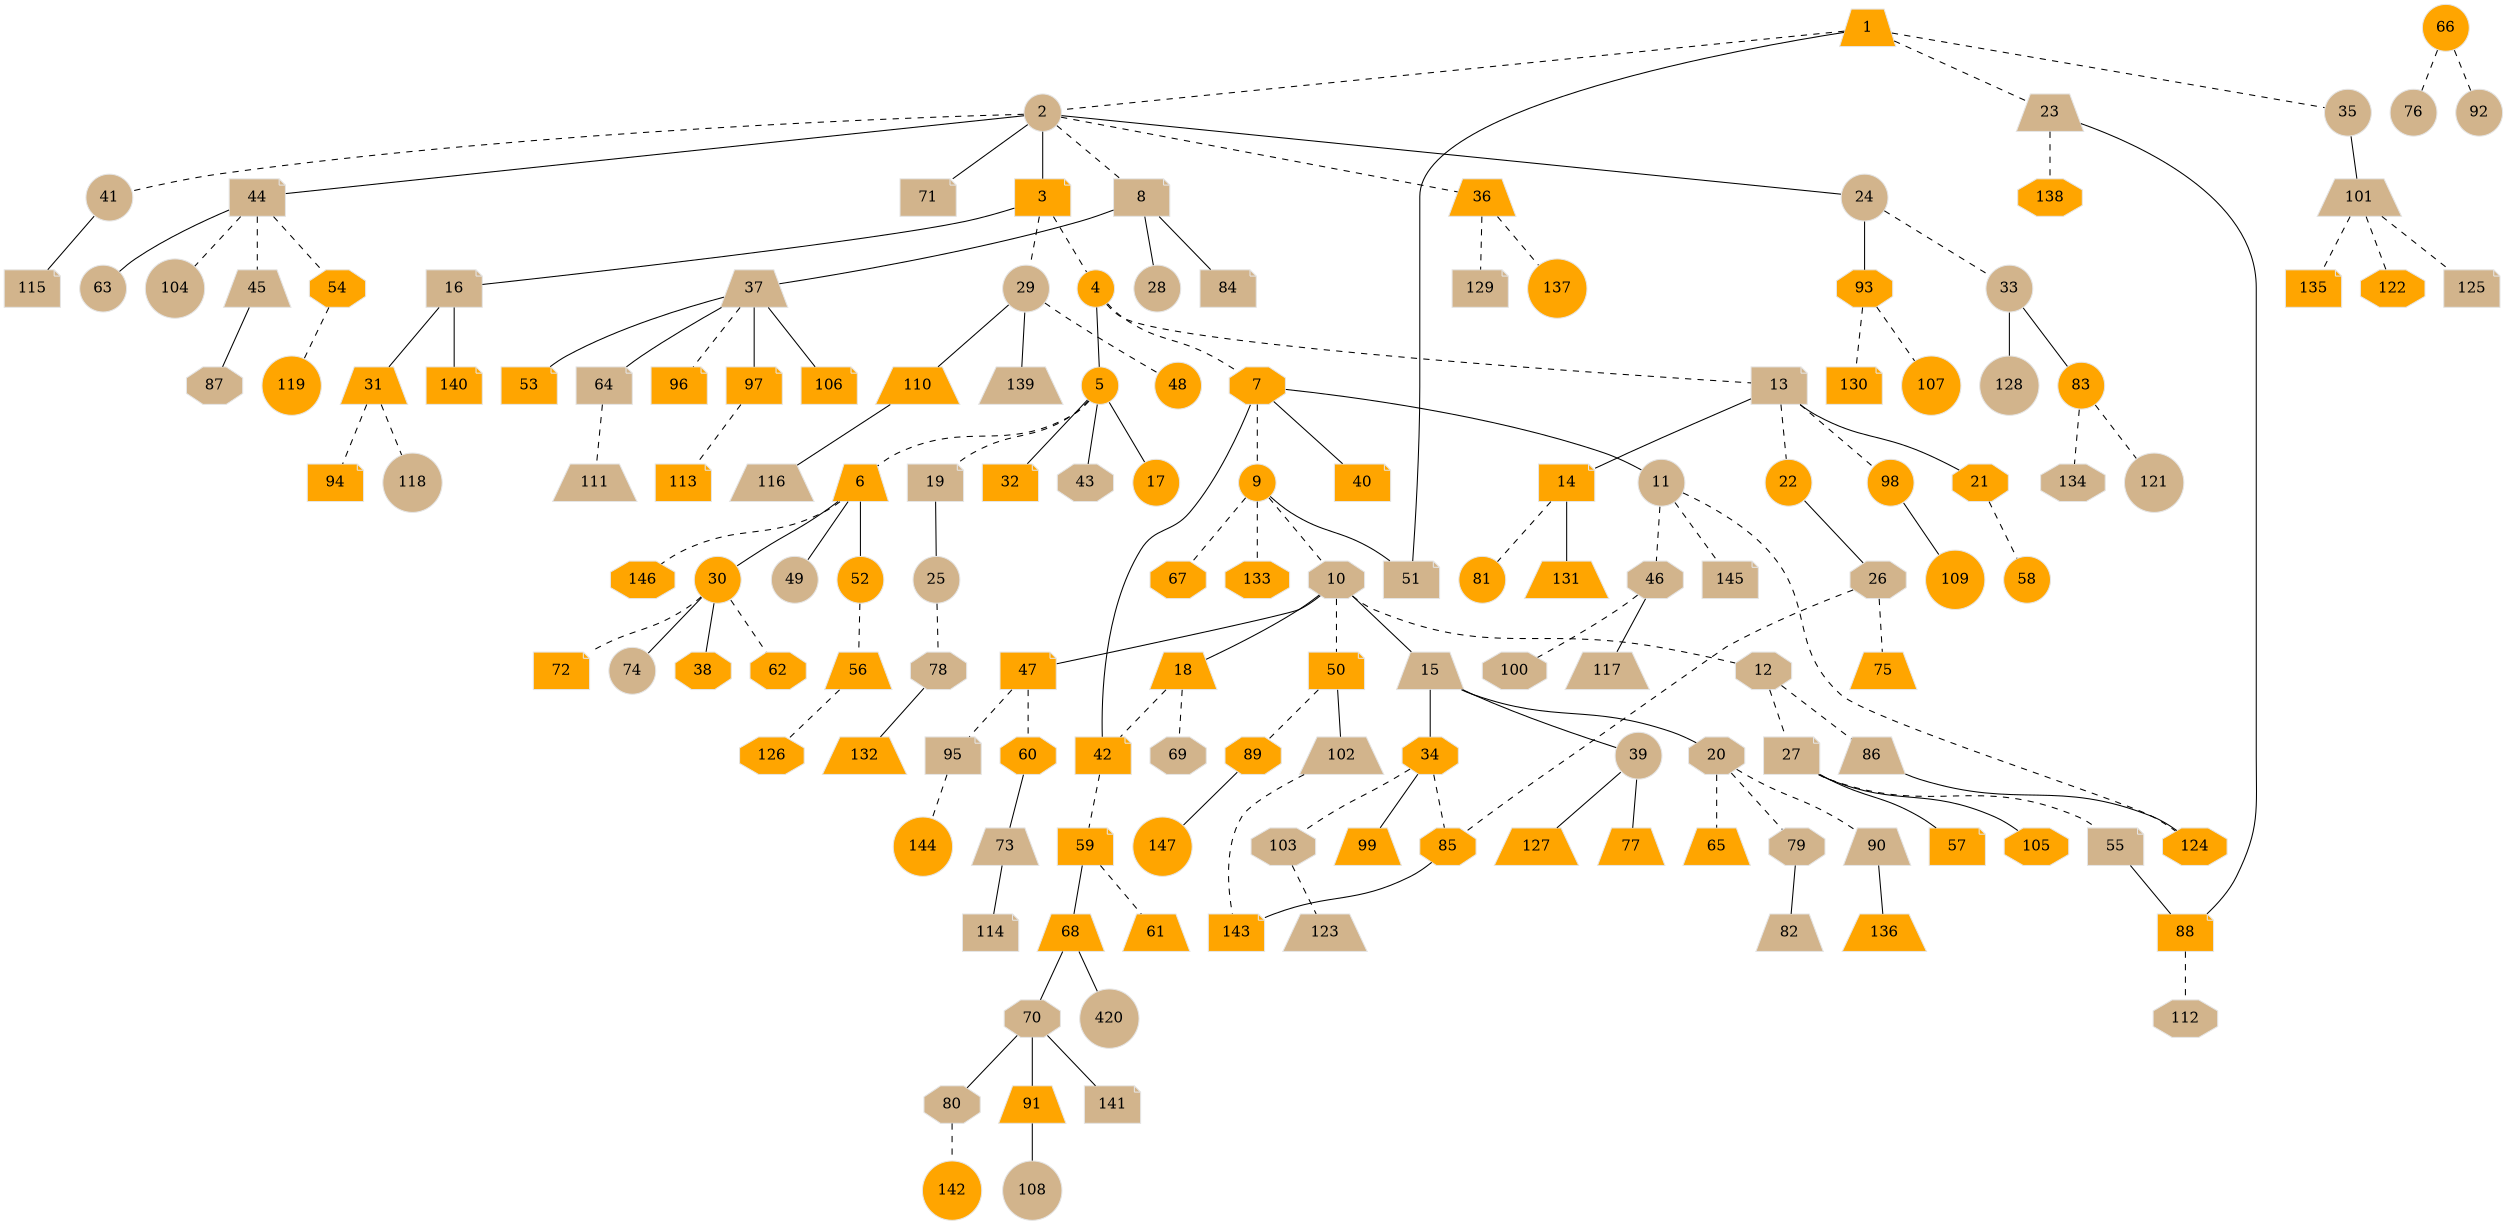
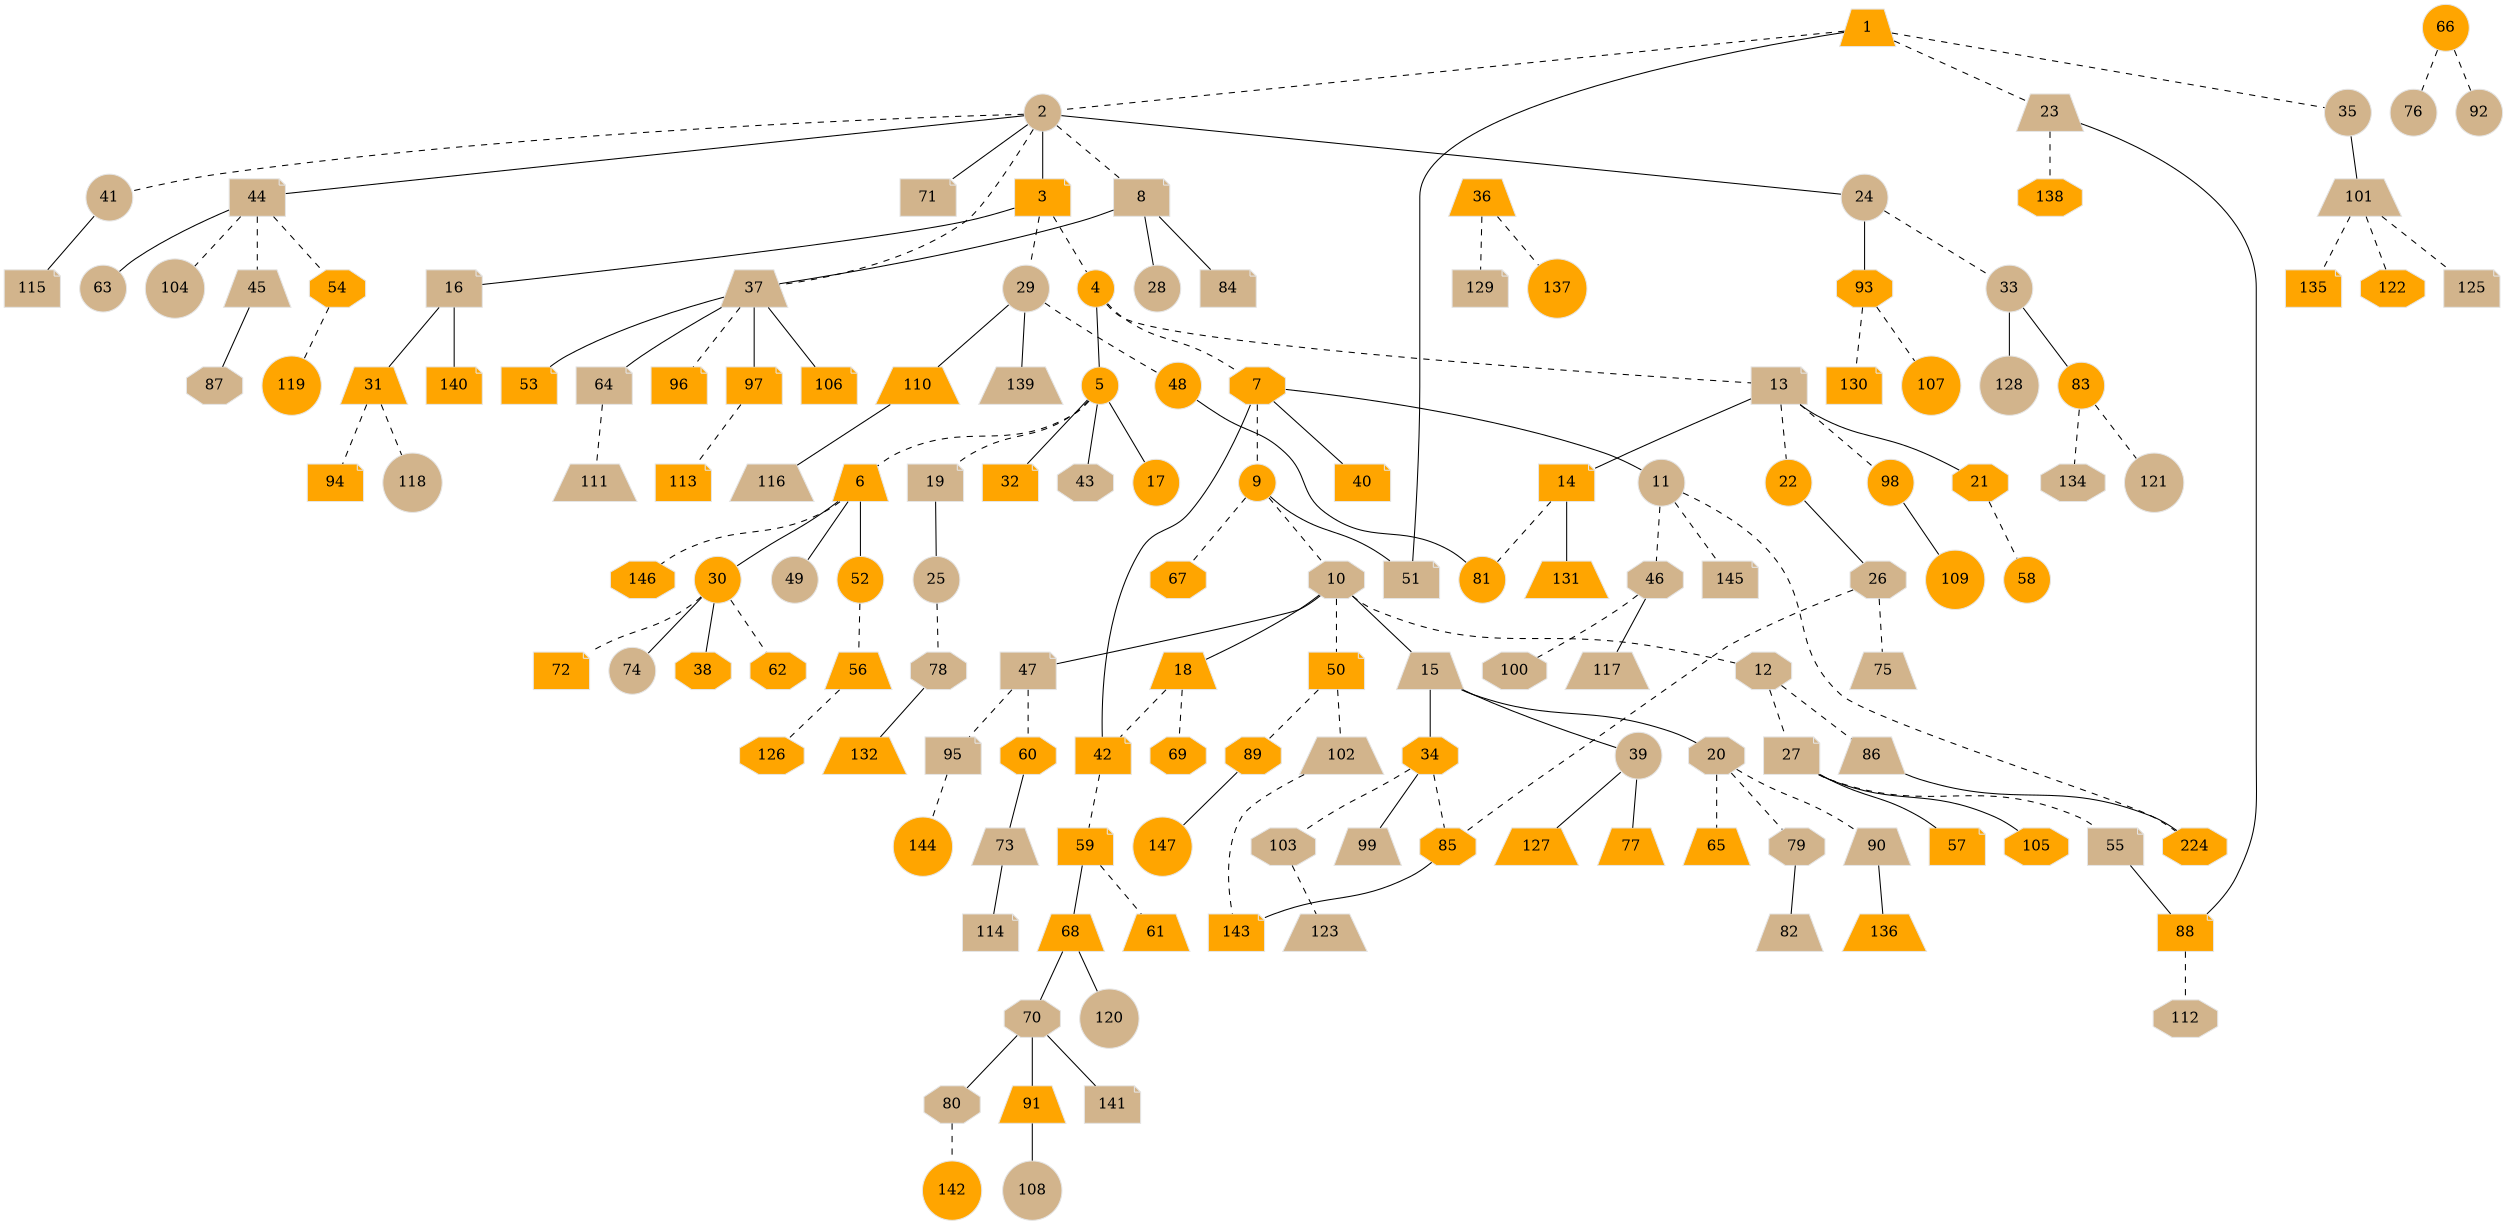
edge "2" -- "36": now "2" -- "37"
edge "48" -- "81": added
node "133": removed
node "47": fillcolor orange -> tan
node "75": fillcolor orange -> tan
edge "50" -- "102": style solid -> dashed
node "69": fillcolor tan -> orange
node "99": fillcolor orange -> tan
node "124": label "124" -> "224"
node "420": label "420" -> "120"
